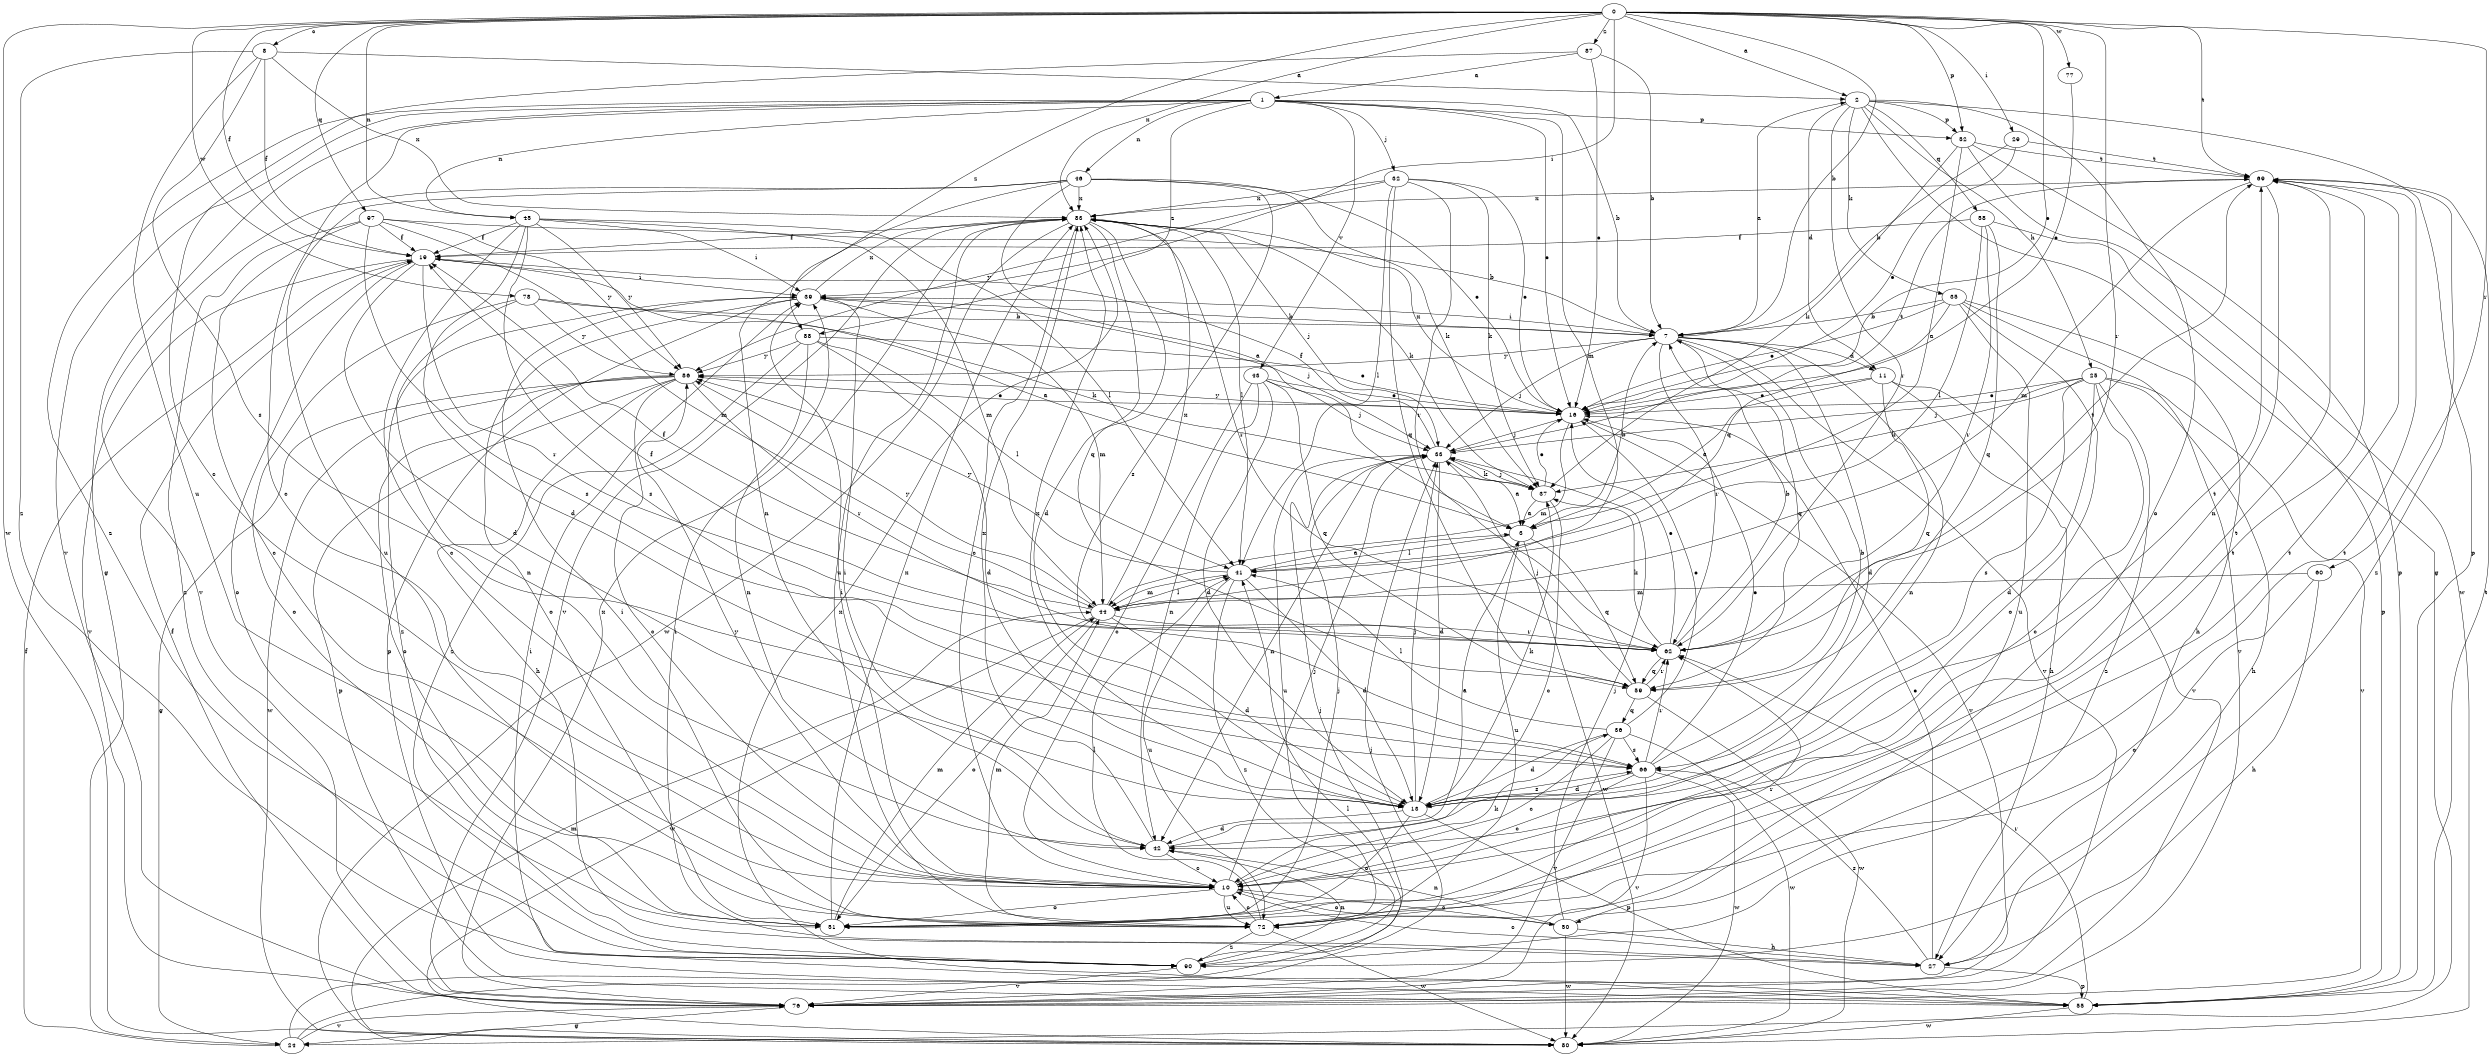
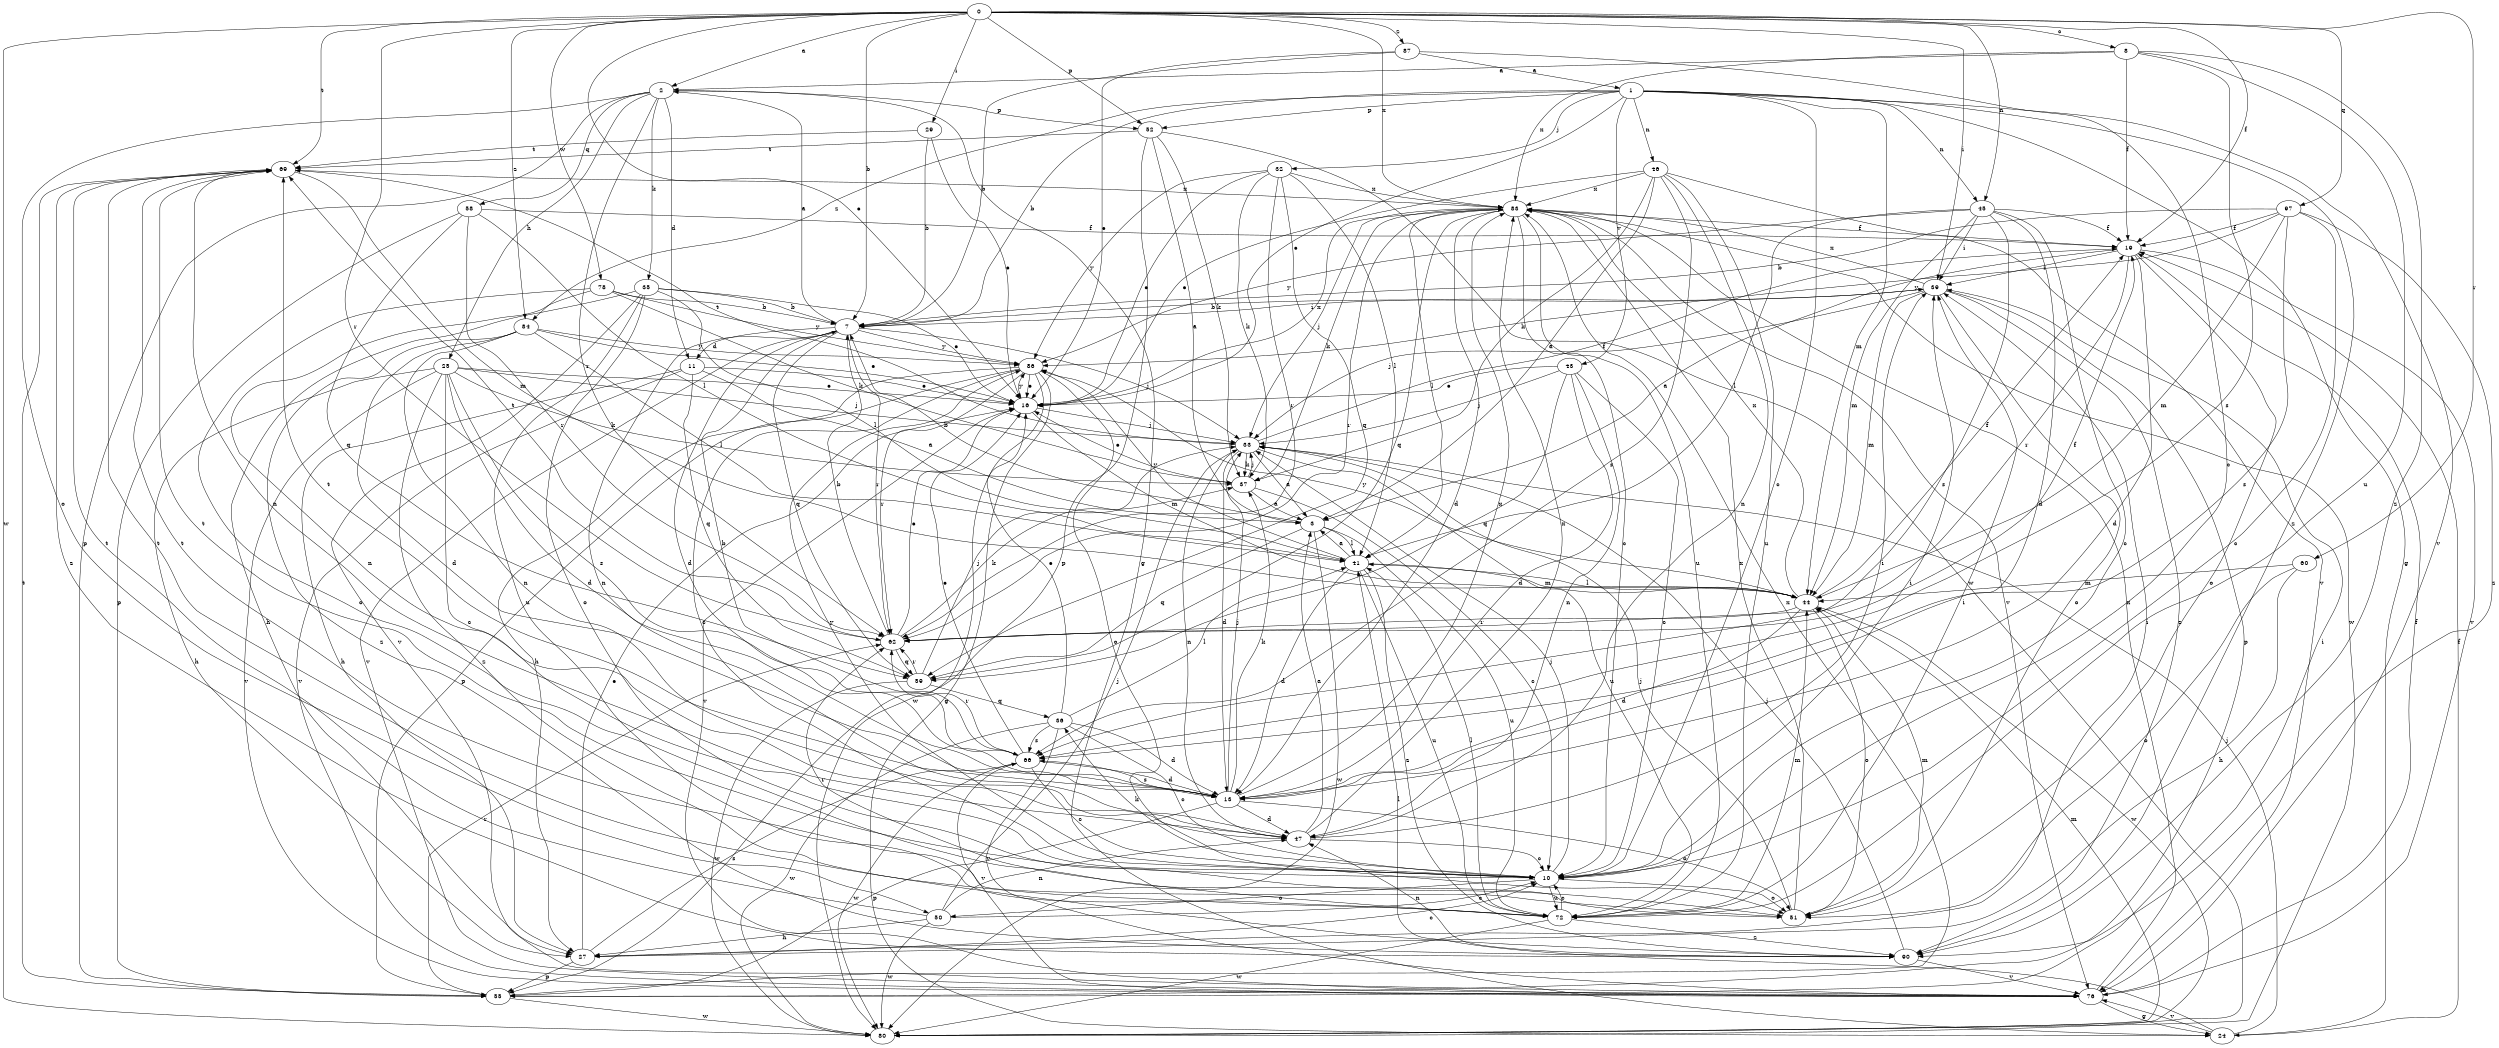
node "77": removed
node "88": label "88" -> "84"
edge "35" -> "41": label "q" -> "l"
node "42": label "42" -> "47"
